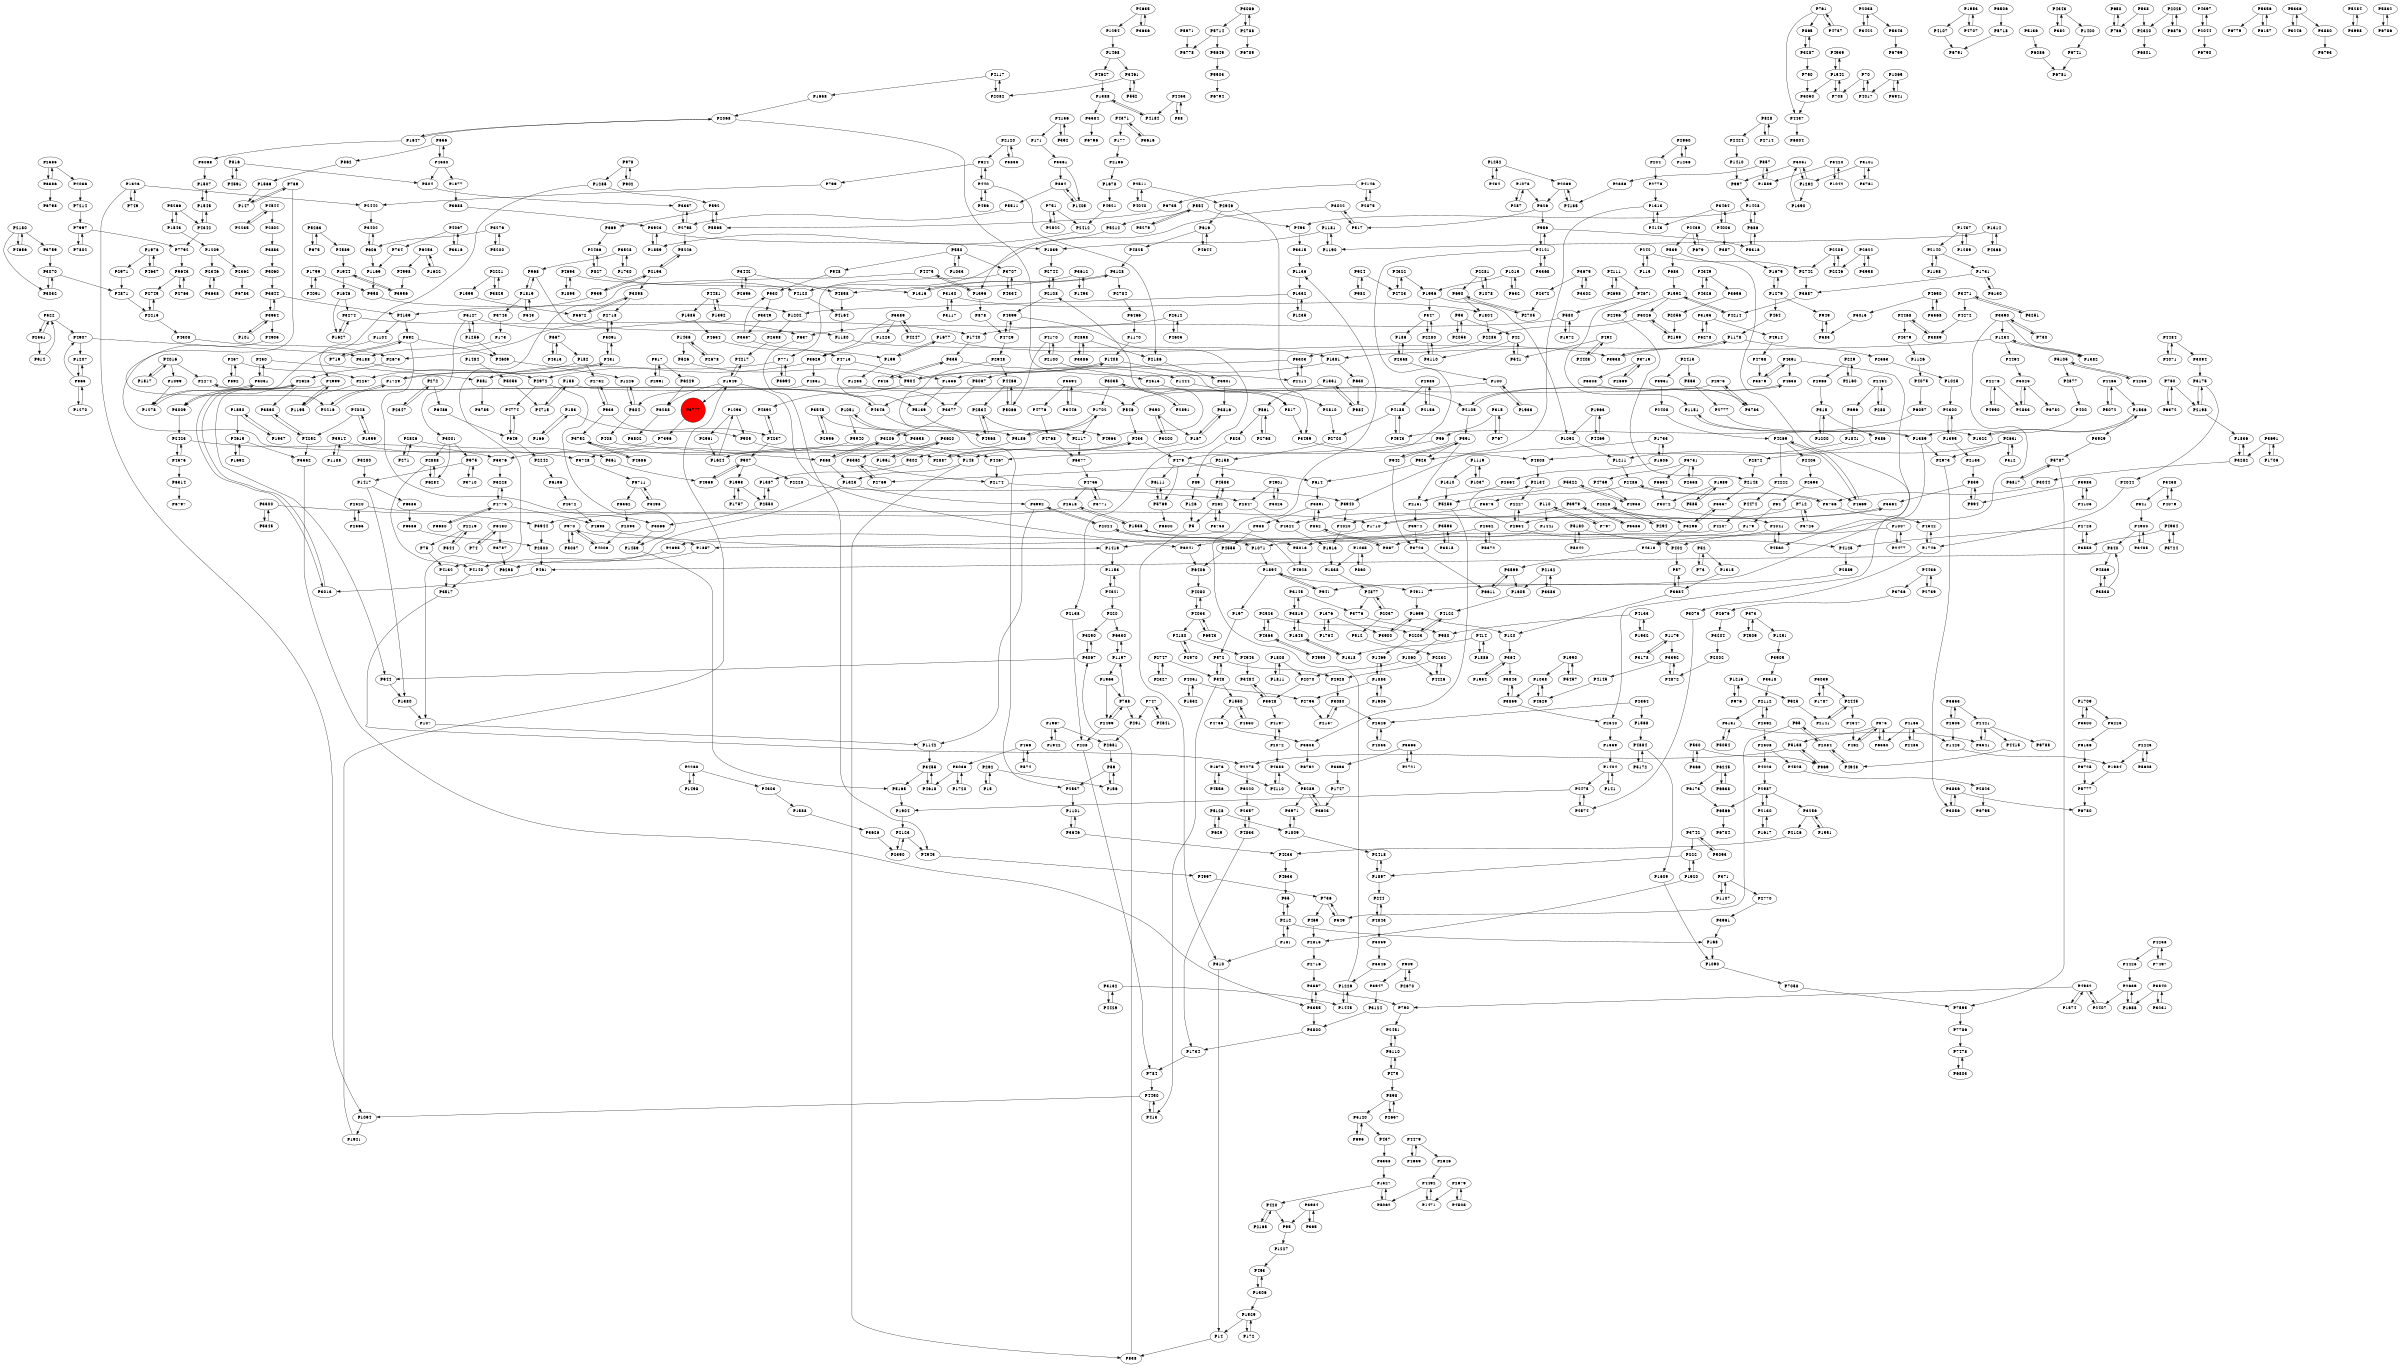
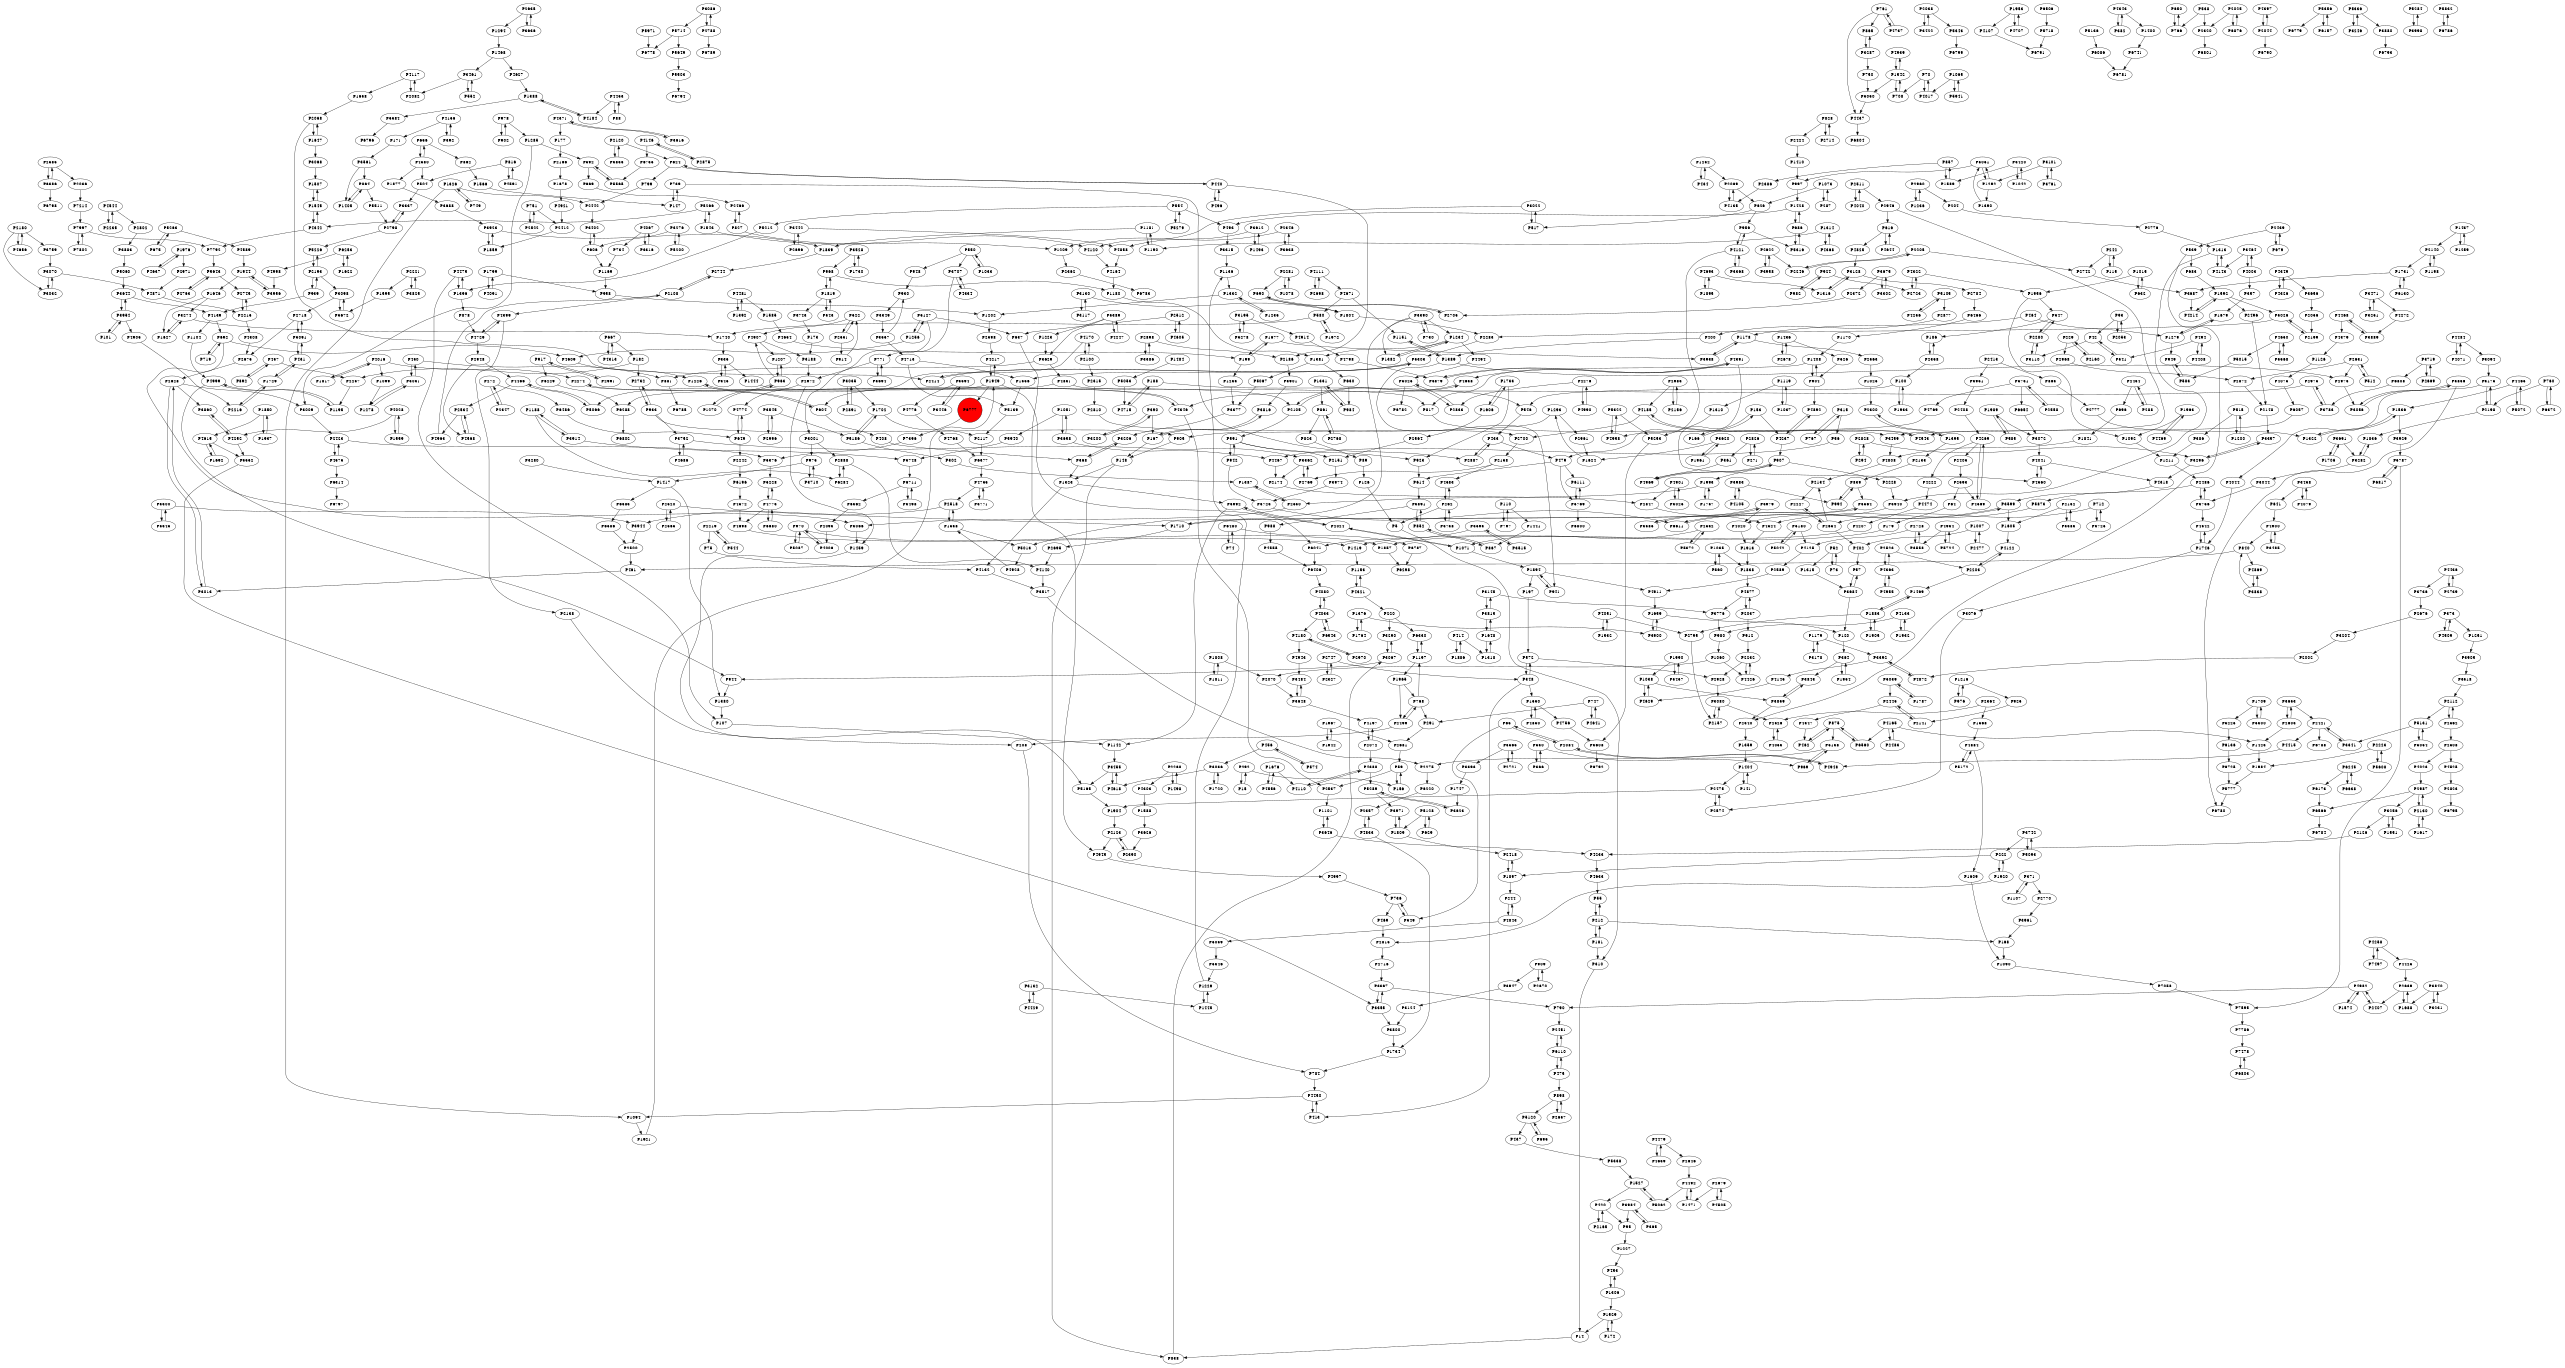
edge "P1209" -> "P2346": reversed
edge "P1279" -> "P464": reversed
edge "P2968" -> "P515": now "P2968" -> "P2872"
edge "P3001" -> "P6284": now "P1188" -> "P6284"
